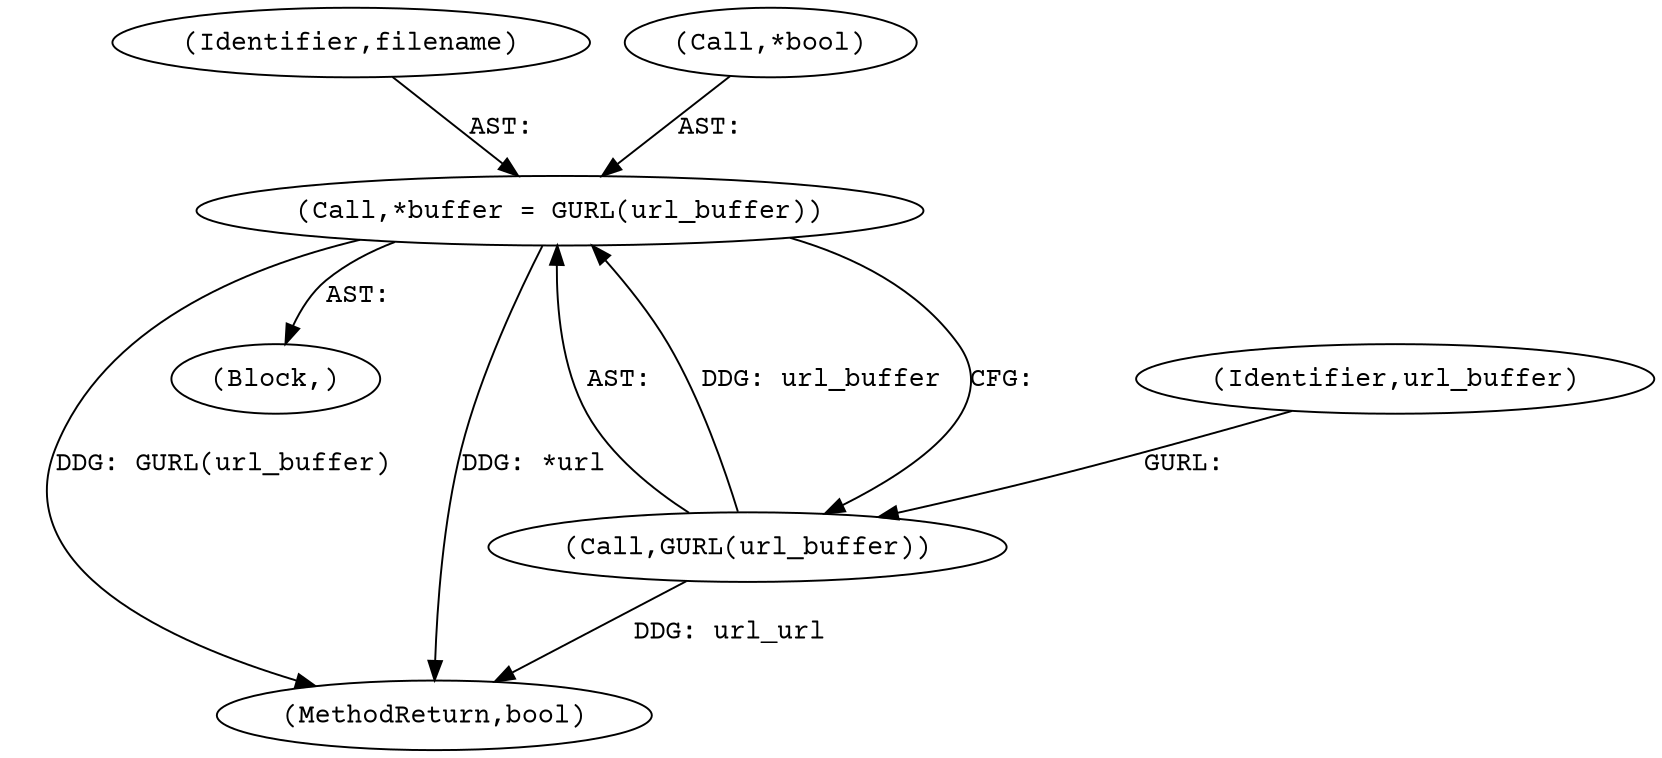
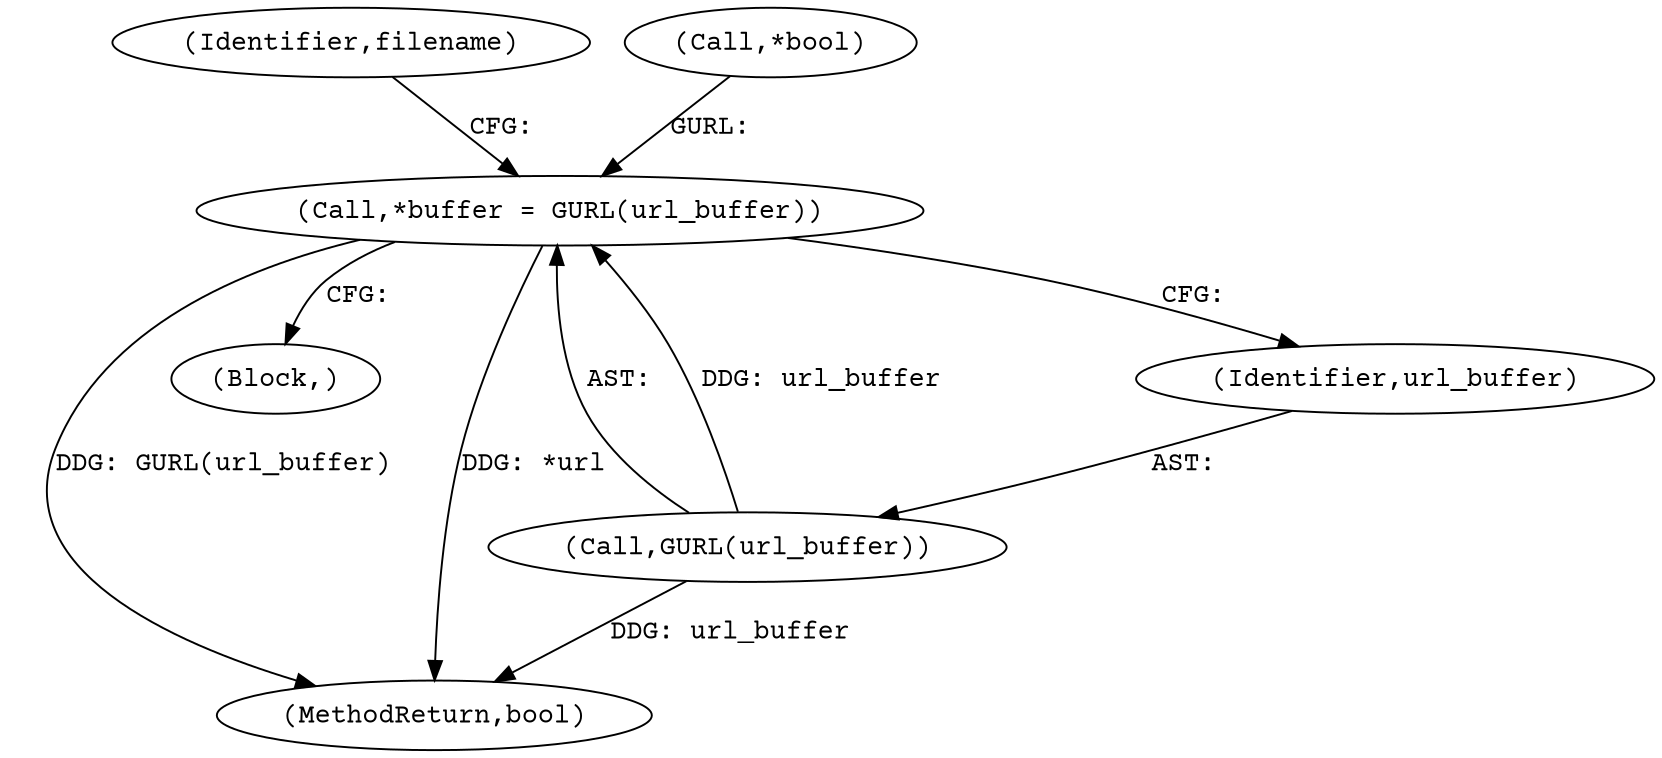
edge "(Identifier,filename)" -> "(Call,*buffer = GURL(url_buffer))": label "AST: " -> "CFG: "
edge "(Call,*bool)" -> "(Call,*buffer = GURL(url_buffer))": label "AST: " -> "GURL: "
edge "(Call,*buffer = GURL(url_buffer))" -> "(Block,)": label "AST: " -> "CFG: "
edge "(Call,*buffer = GURL(url_buffer))" -> "(Call,GURL(url_buffer))": now "(Call,*buffer = GURL(url_buffer))" -> "(Identifier,url_buffer)"
edge "(Identifier,url_buffer)" -> "(Call,GURL(url_buffer))": label "GURL: " -> "AST: "
edge "(Call,GURL(url_buffer))" -> "(MethodReturn,bool)": label "DDG: url_url" -> "DDG: url_buffer"
